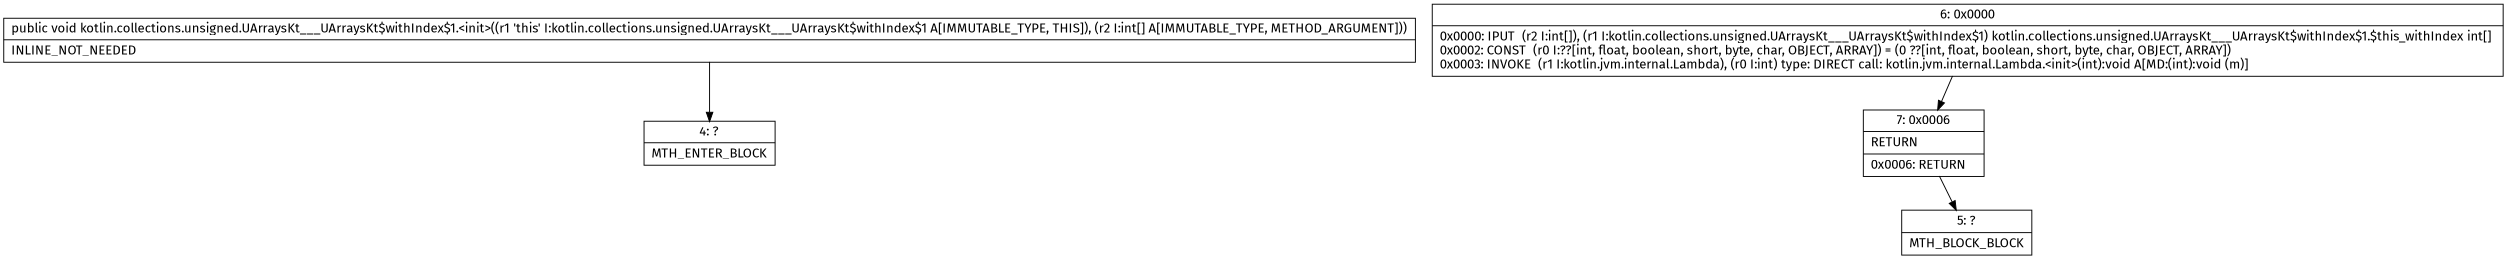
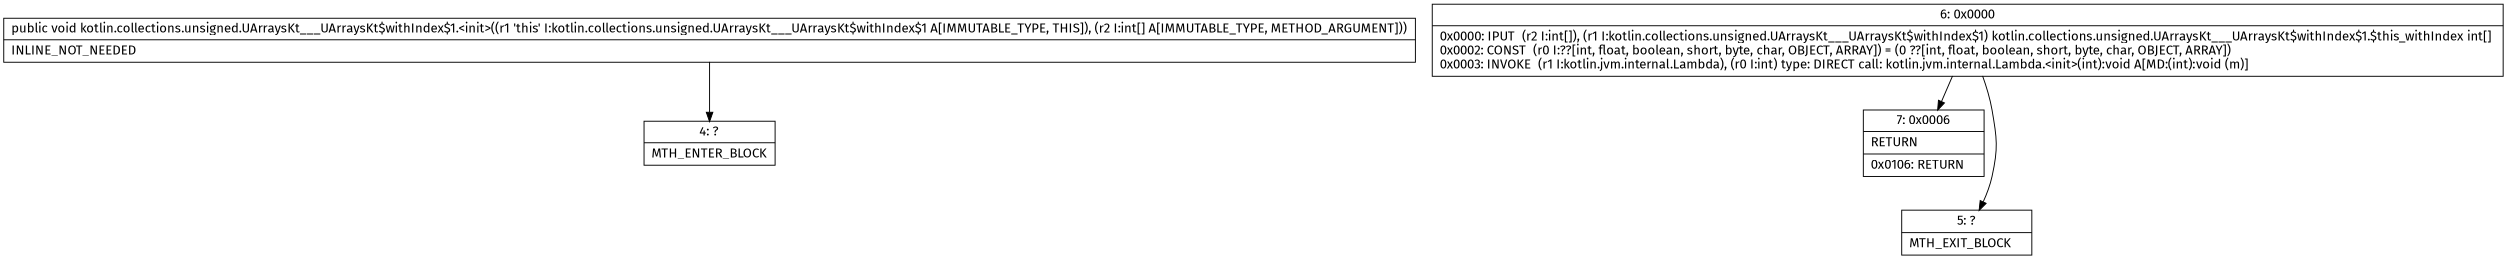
node "7: 0x0006": text "0x0006: RETURN" -> "0x0106: RETURN"
edge "7: 0x0006" -> "5: ?": now "6: 0x0000" -> "5: ?"
node "5: ?": text "MTH_BLOCK_BLOCK" -> "MTH_EXIT_BLOCK"
